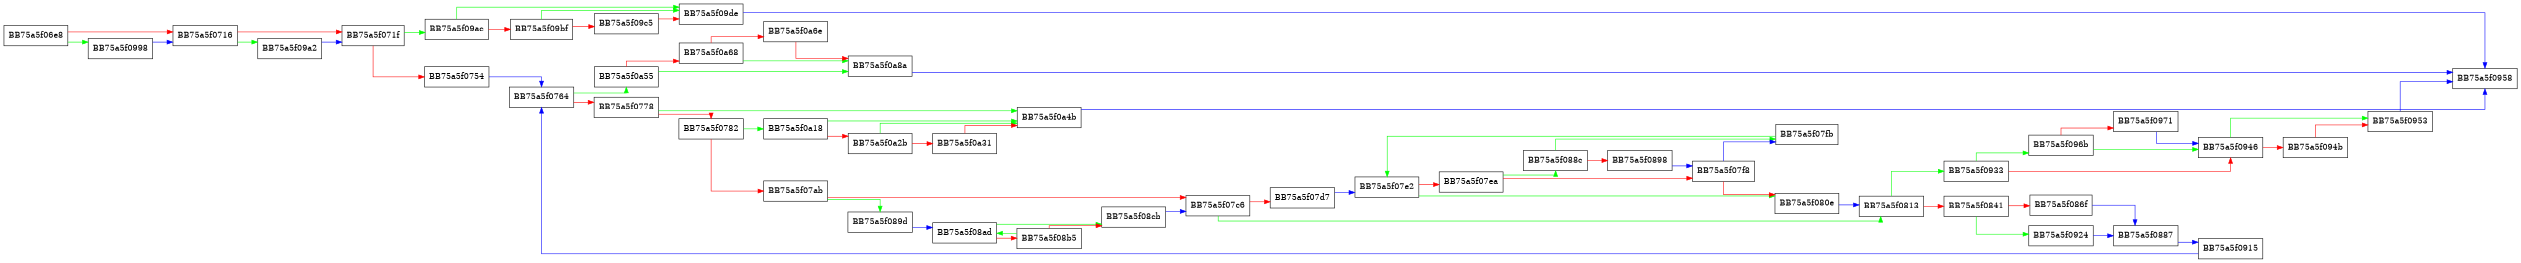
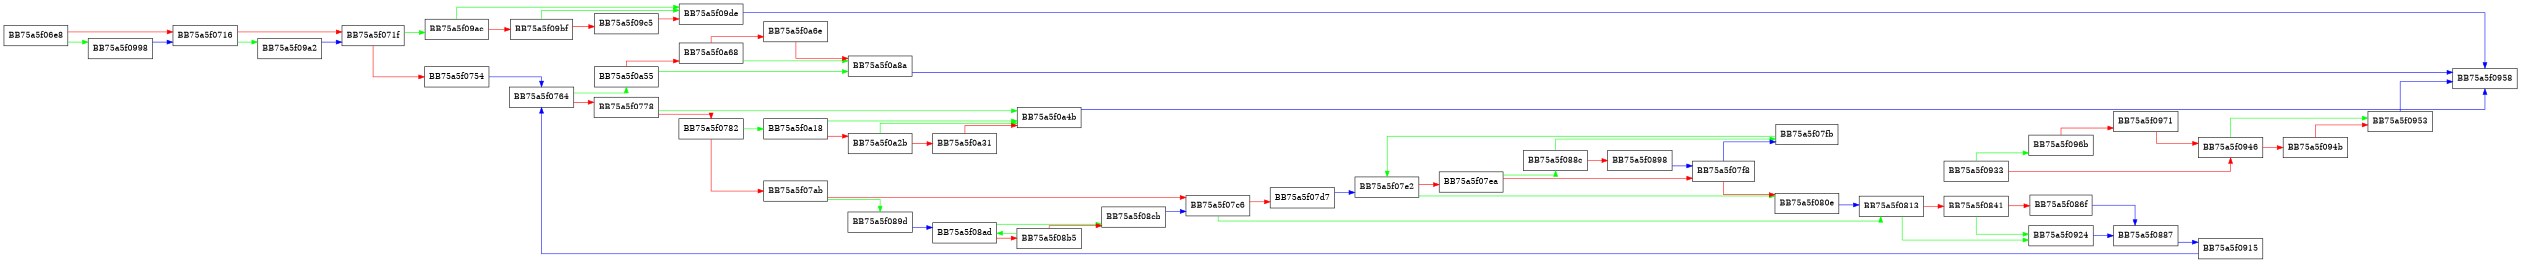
edge "BB75a5f0971" -> "BB75a5f0946": color blue -> red
edge "BB75a5f096b" -> "BB75a5f0946": removed
edge "BB75a5f0813" -> "BB75a5f0933": now "BB75a5f0813" -> "BB75a5f0924"
